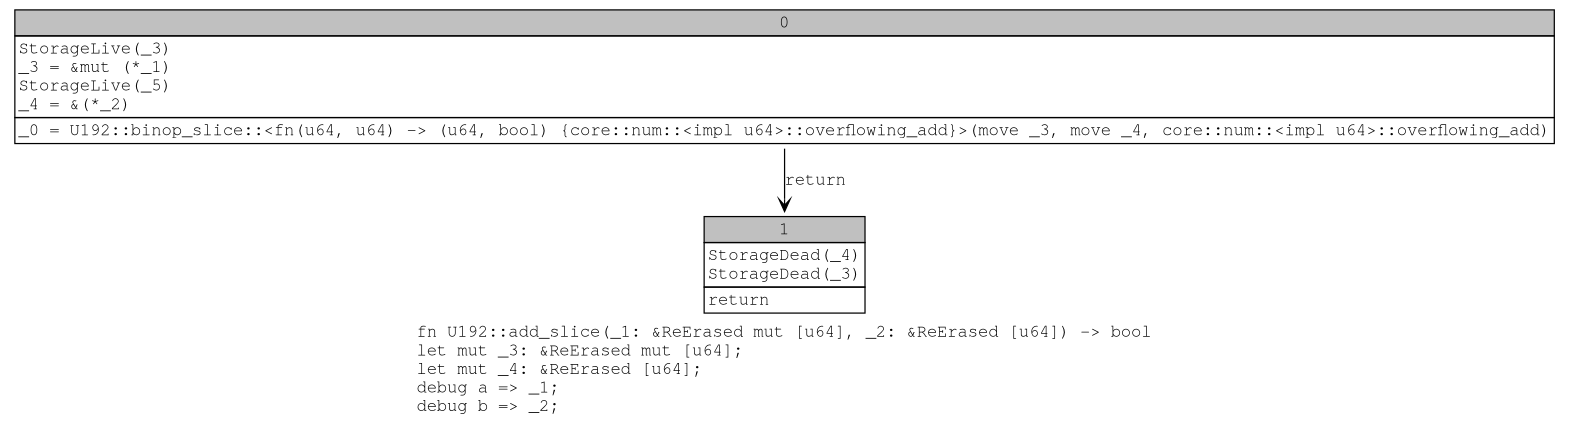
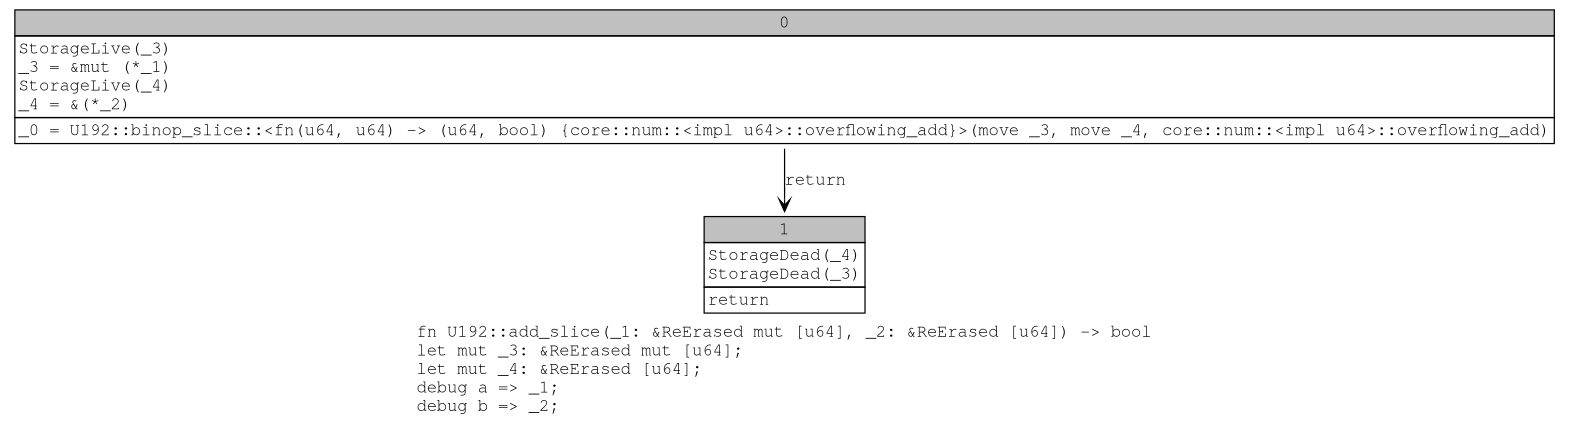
node "0": text "StorageLive(_5)" -> "StorageLive(_4)"
